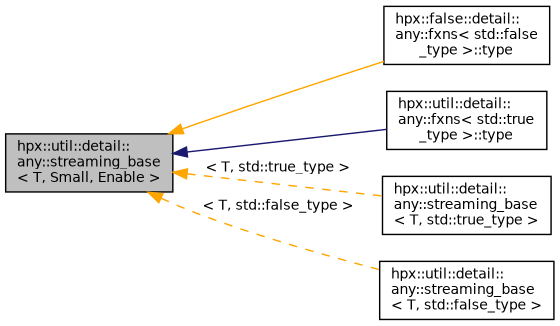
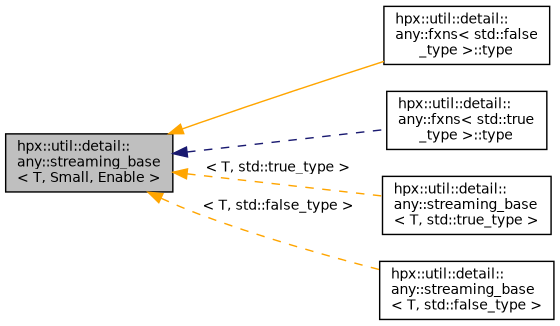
node "hpx::false::detail:: any::fxns< std::false _type >::type": label "hpx::false::detail:: any::fxns< std::false _type >::type" -> "hpx::util::detail:: any::fxns< std::false _type >::type"
edge "hpx::util::detail:: any::fxns< std::true _type >::type" -> "hpx::util::detail:: any::streaming_base < T, Small, Enable >": style solid -> dashed
